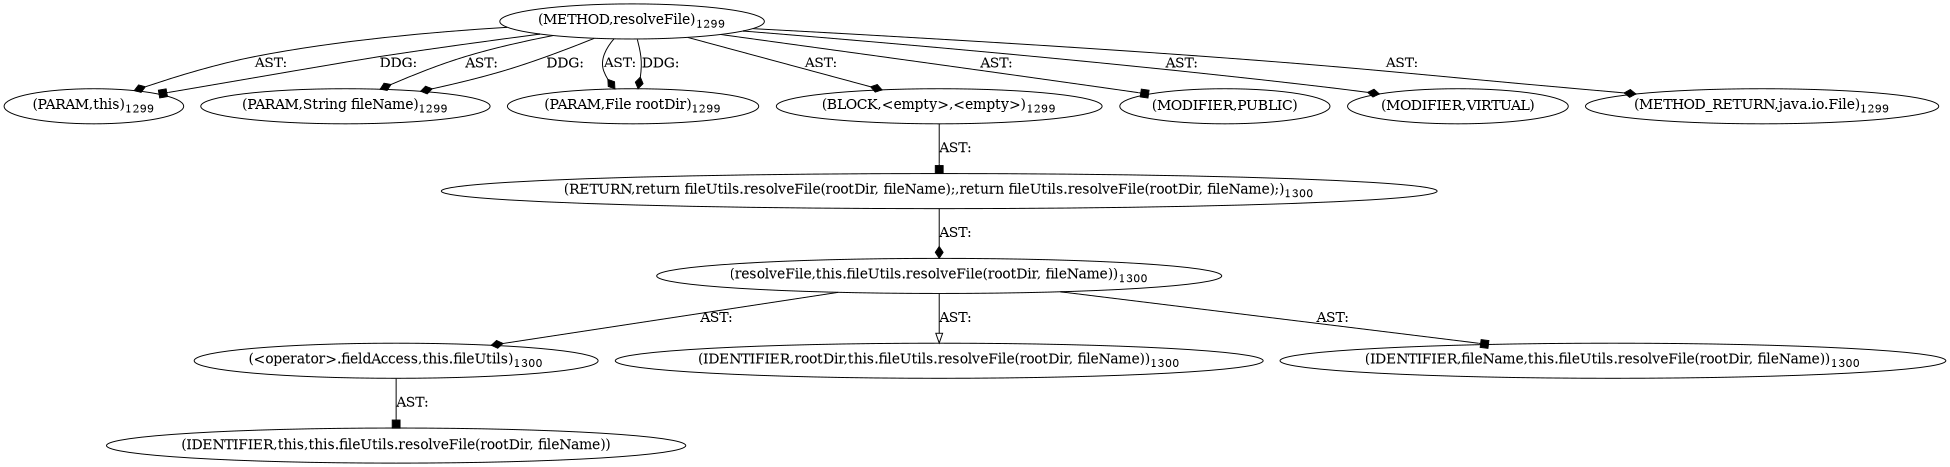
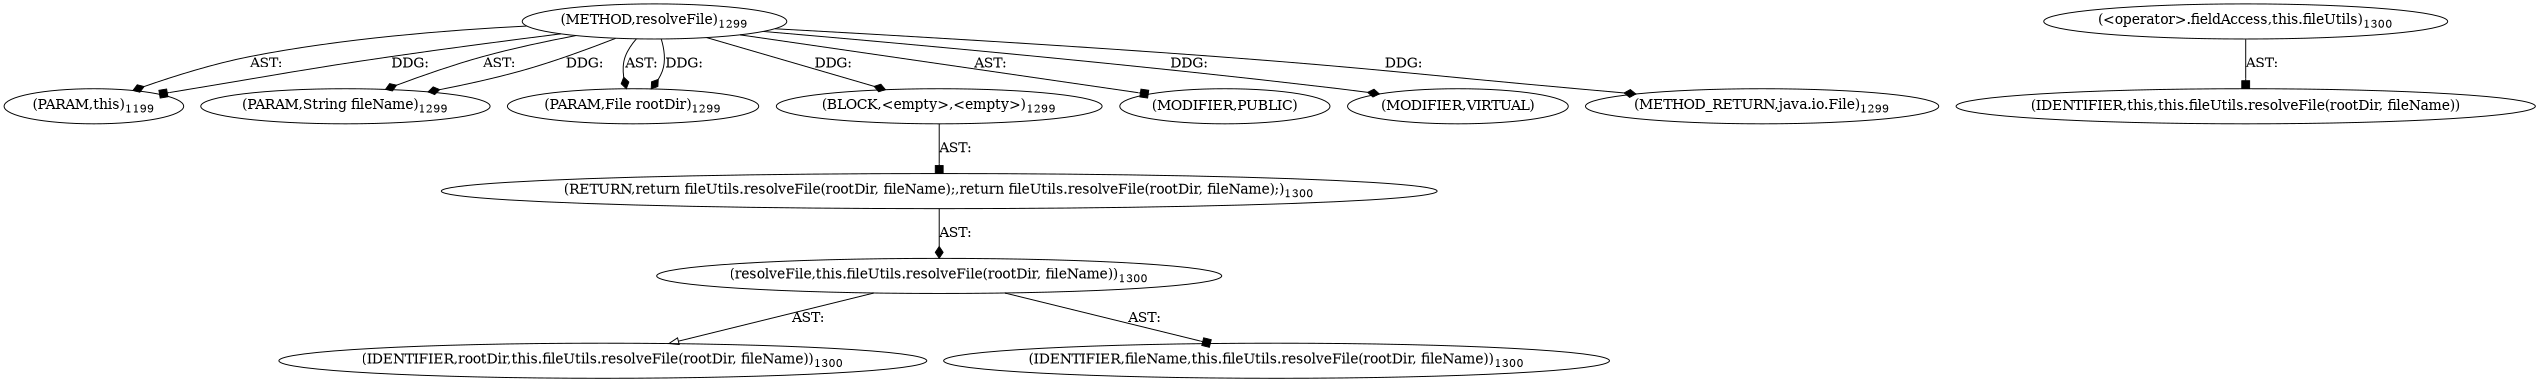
edge "(METHOD,resolveFile)" -> "(BLOCK,<empty>,<empty>)": label "AST: " -> "DDG: "
edge "(METHOD,resolveFile)" -> "(MODIFIER,VIRTUAL)": label "AST: " -> "DDG: "
edge "(METHOD,resolveFile)" -> "(METHOD_RETURN,java.io.File)": label "AST: " -> "DDG: "
node "(PARAM,this)": text "1299" -> "1199"
edge "(resolveFile,this.fileUtils.resolveFile(rootDir, fileName))" -> "(<operator>.fieldAccess,this.fileUtils)": removed, label "AST:"
